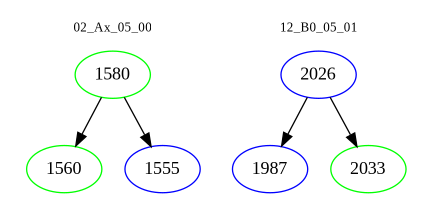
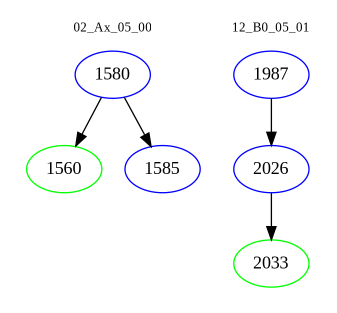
node "1580": color green -> blue
edge "2026" -> "1987": reversed
node "1555": label "1555" -> "1585"
